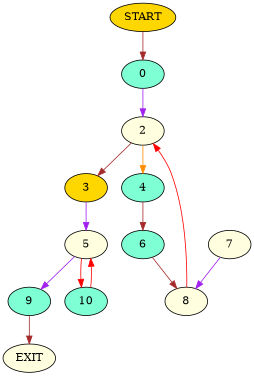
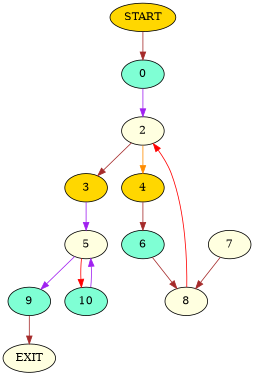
node "4": fillcolor aquamarine -> gold
edge "7" -> "8": color purple -> brown
edge "10" -> "5": color red -> purple
